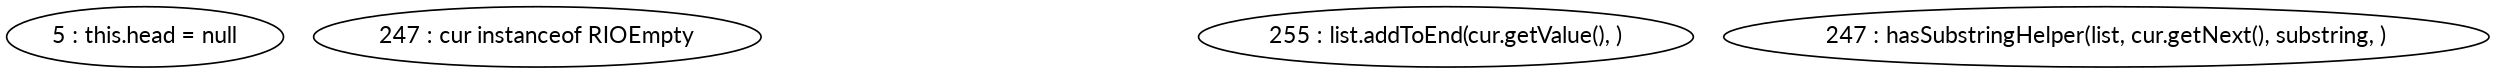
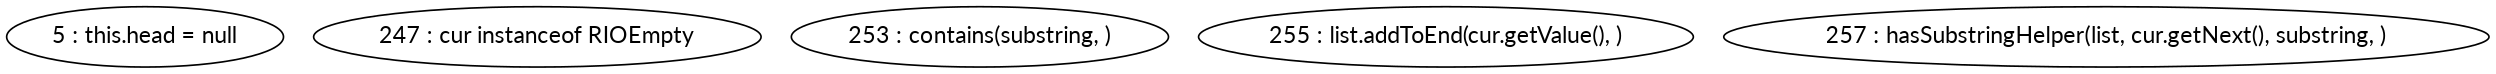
node "253 : contains(substring, )": added
node "247 : hasSubstringHelper(list, cur.getNext(), substring, )": label "247 : hasSubstringHelper(list, cur.getNext(), substring, )" -> "257 : hasSubstringHelper(list, cur.getNext(), substring, )"
